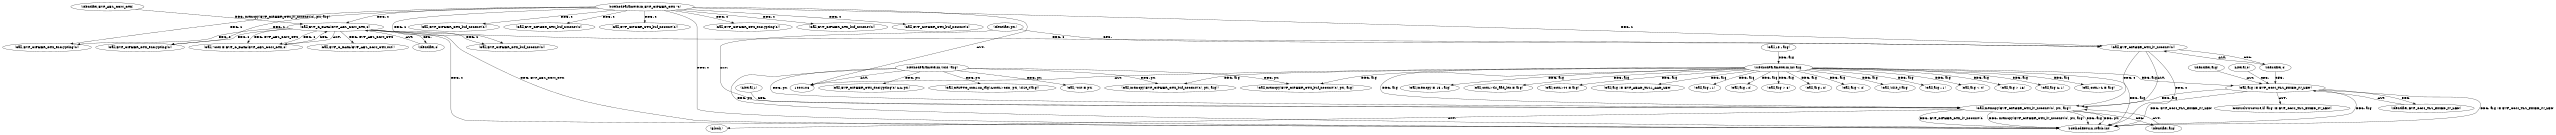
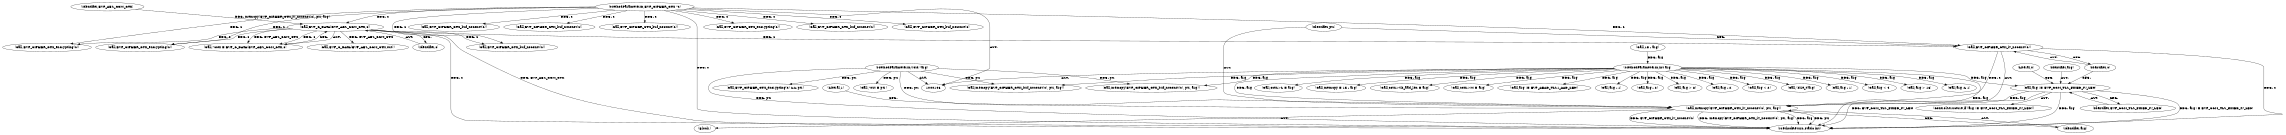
node "(Call,CRYPTO_ccm128_tag(&cctx->ccm, ptr, (size_t)arg))": removed
edge "(Call,arg != EVP_CCM_TLS_FIXED_IV_LEN)" -> "(Identifier,EVP_CCM_TLS_FIXED_IV_LEN)": label "DDG: " -> "CFG: "
